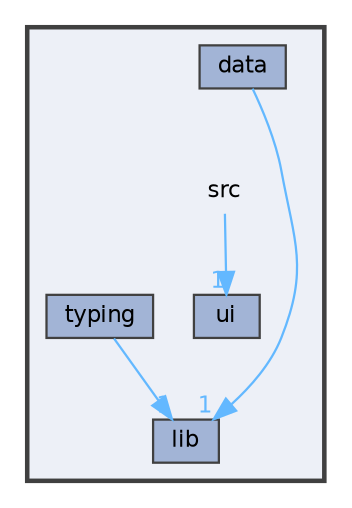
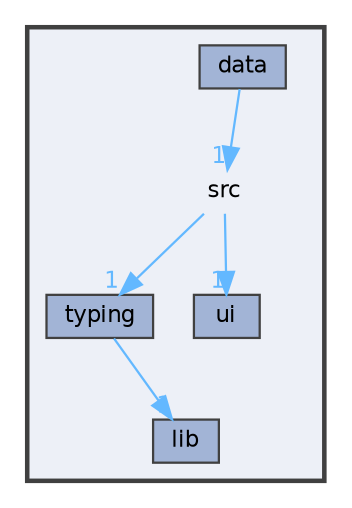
edge "src" -> "typing": added
edge "data" -> "lib": now "data" -> "src"
